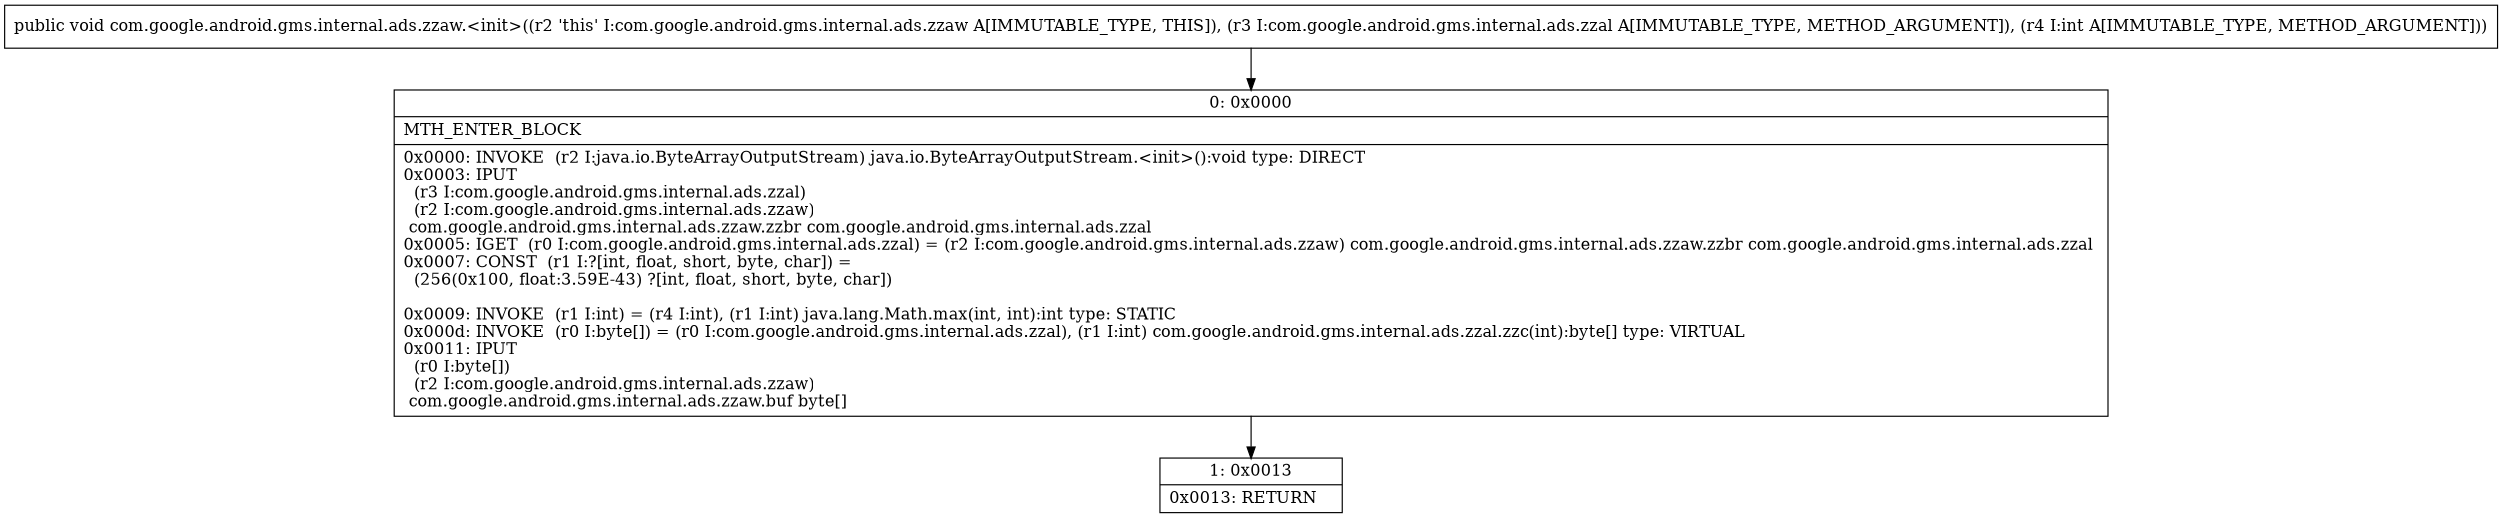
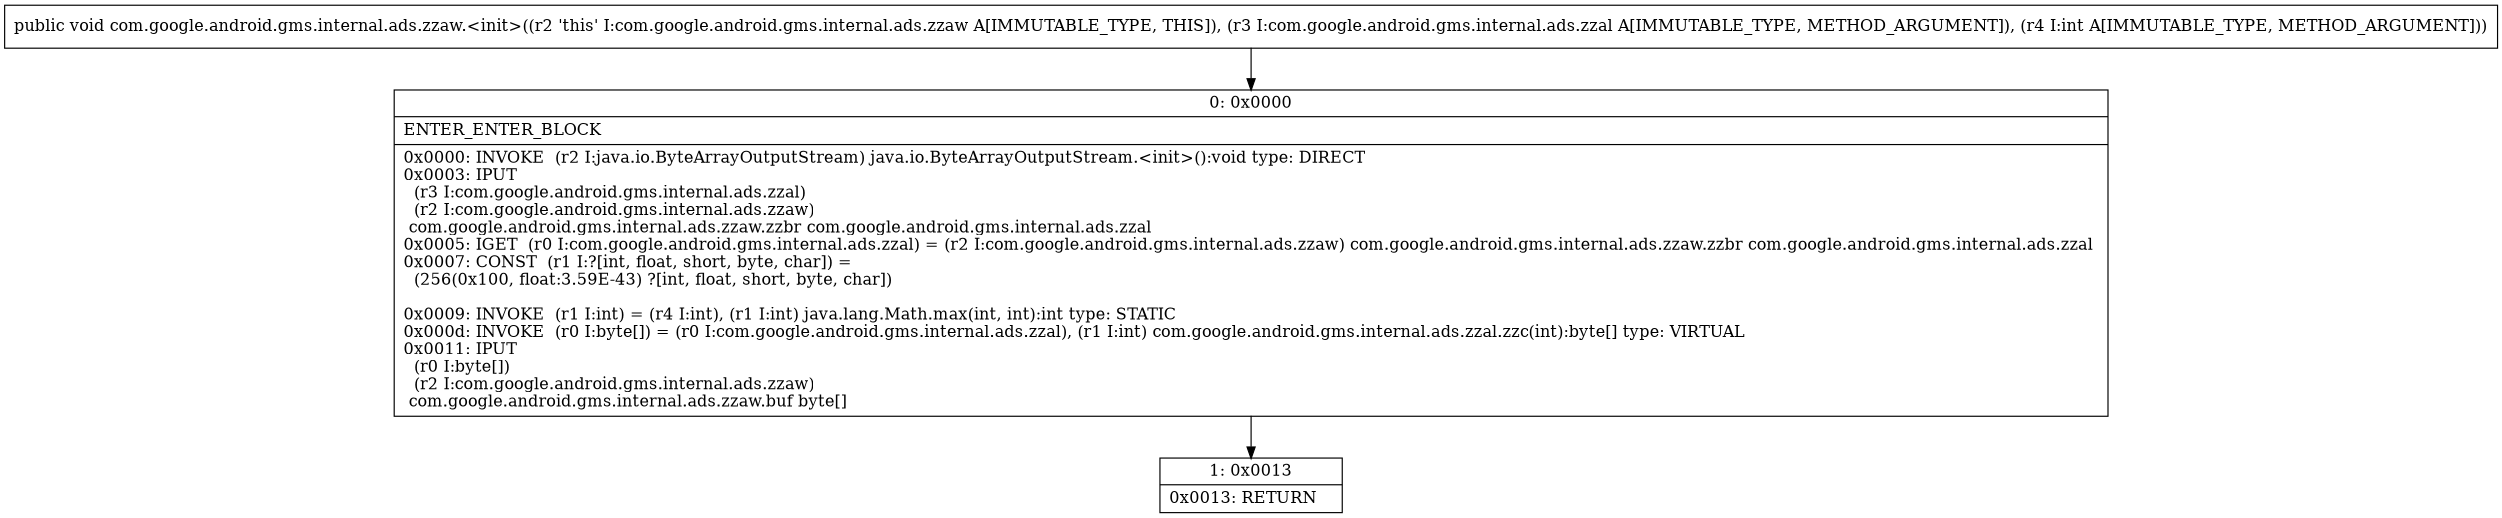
node "0: 0x0000": text "MTH_ENTER_BLOCK" -> "ENTER_ENTER_BLOCK"
